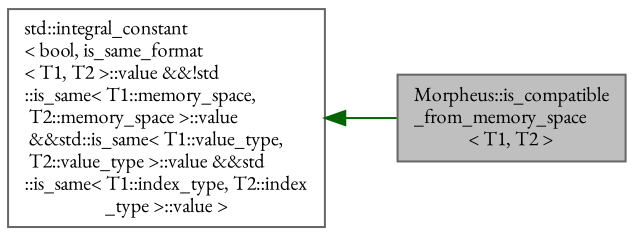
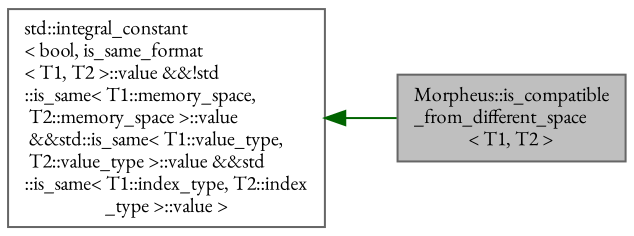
node "Morpheus::is_compatible _from_memory_space < T1, T2 >": label "Morpheus::is_compatible _from_memory_space < T1, T2 >" -> "Morpheus::is_compatible _from_different_space < T1, T2 >"
